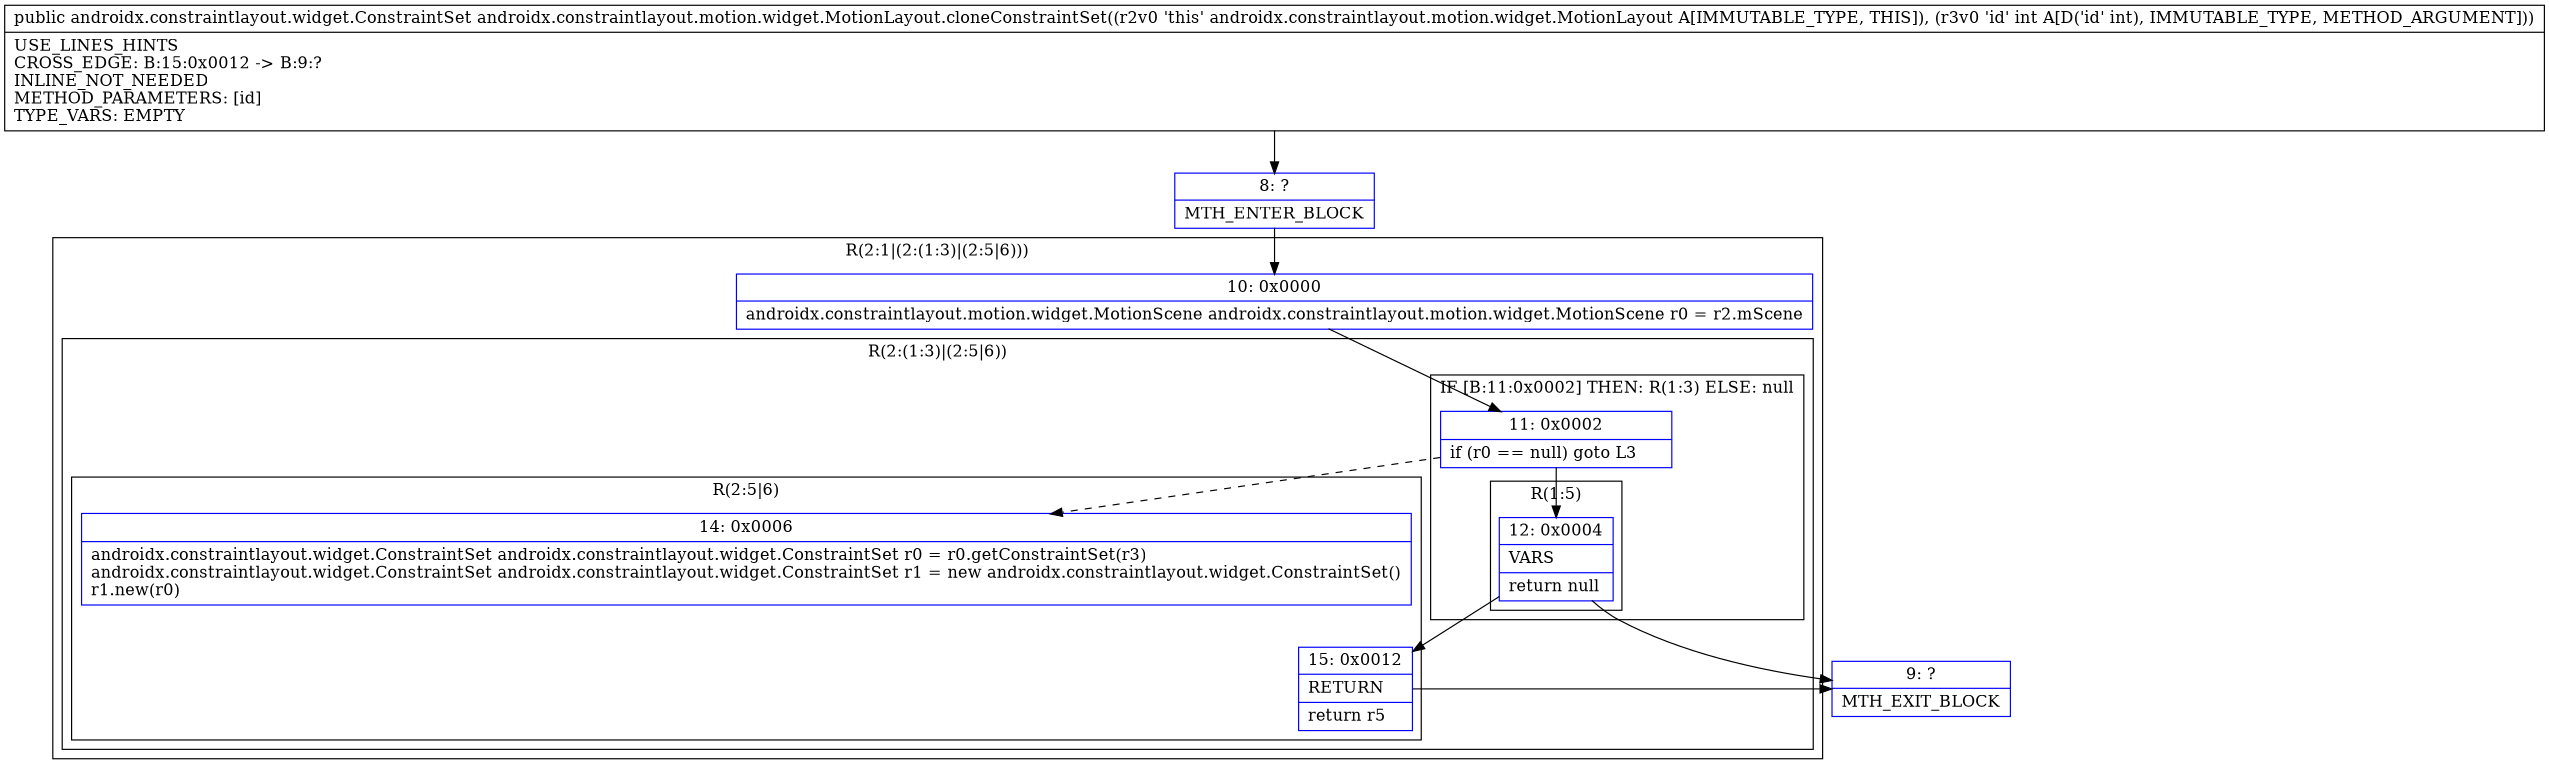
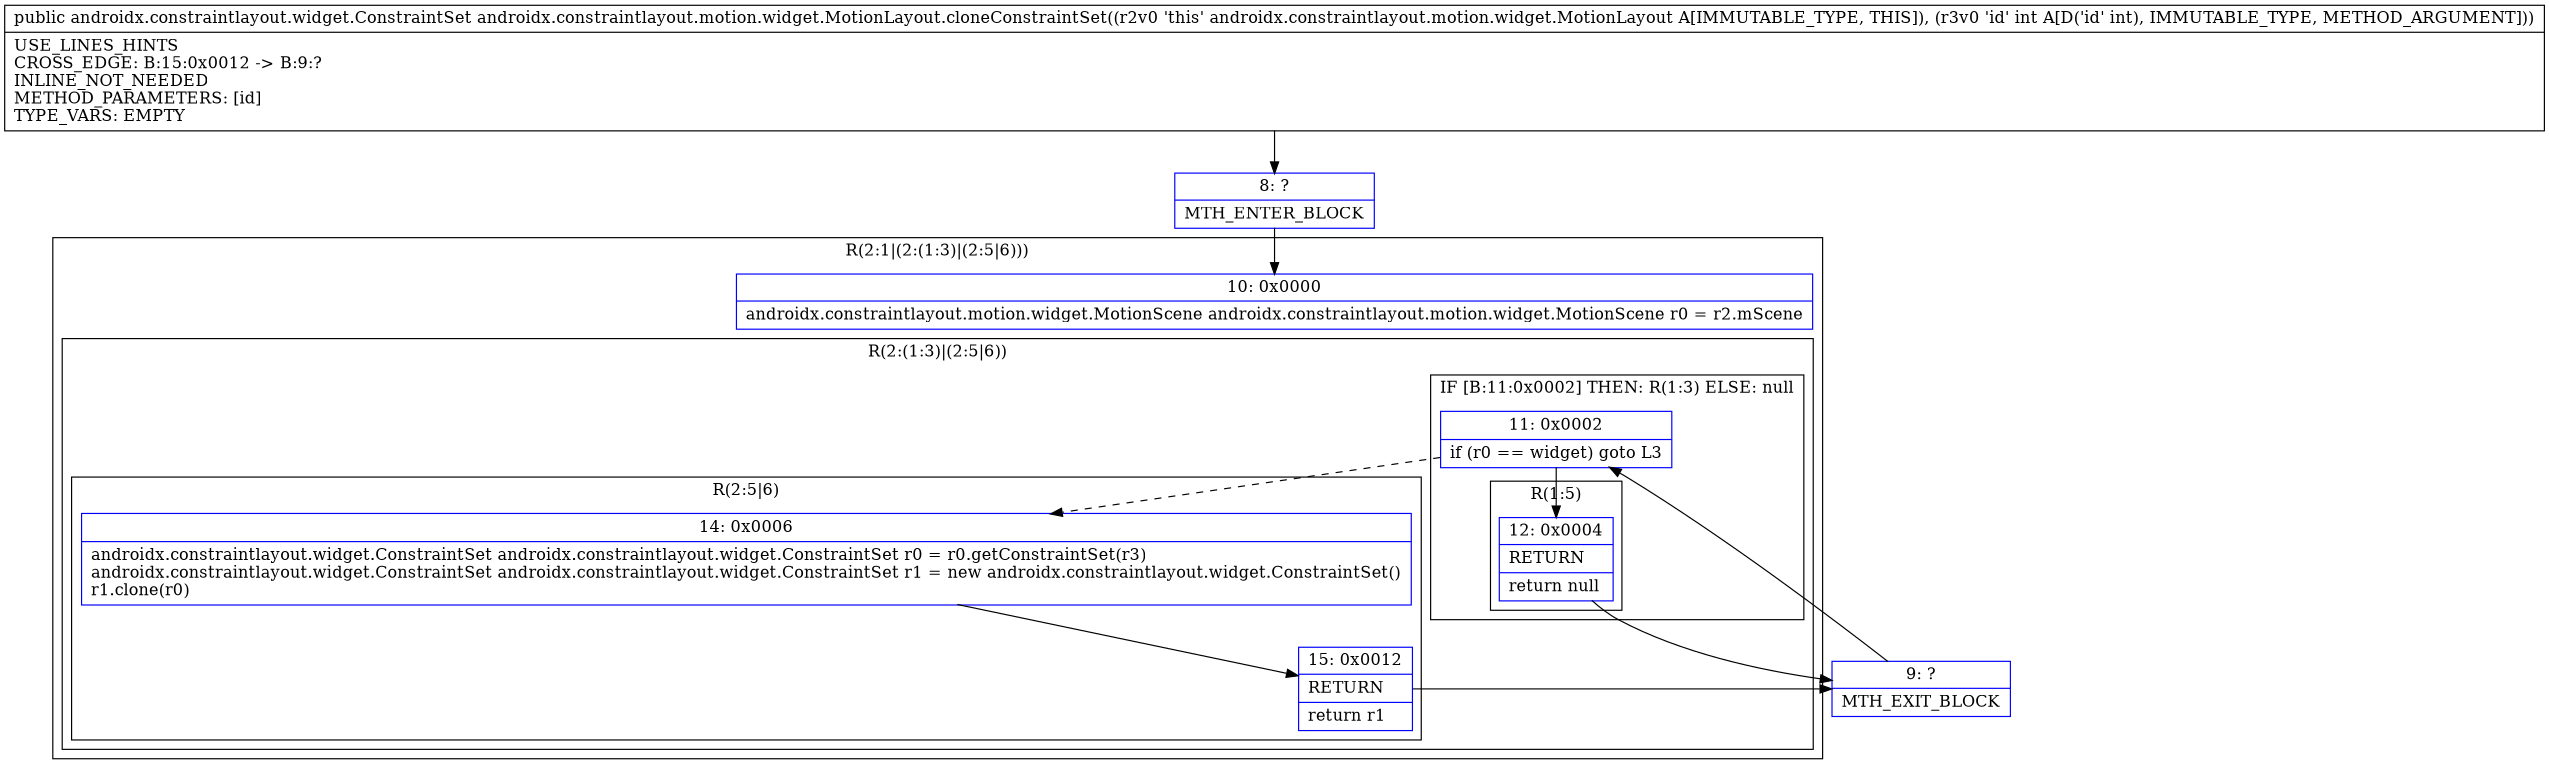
edge "10: 0x0000" -> "11: 0x0002": now "9: ?" -> "11: 0x0002"
node "11: 0x0002": text "if (r0 == null) goto L3" -> "if (r0 == widget) goto L3"
node "12: 0x0004": text "VARS" -> "RETURN"
node "14: 0x0006": text "r1.new(r0)" -> "r1.clone(r0)"
edge "12: 0x0004" -> "15: 0x0012": now "14: 0x0006" -> "15: 0x0012"
node "15: 0x0012": text "return r5" -> "return r1"
